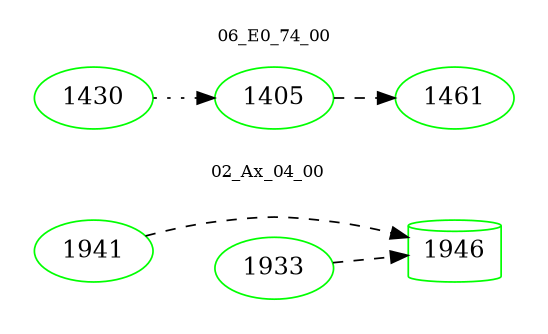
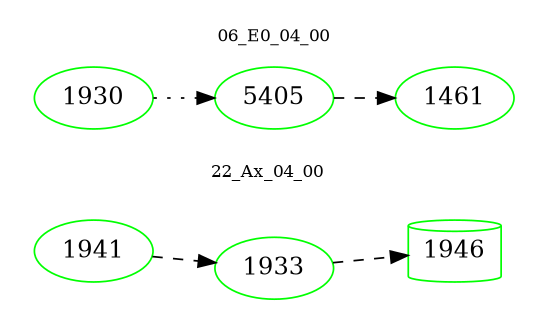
cluster "06_E0_74_00": label "06_E0_74_00" -> "06_E0_04_00"
node "1430": label "1430" -> "1930"
node "1405": label "1405" -> "5405"
cluster "02_Ax_04_00": label "02_Ax_04_00" -> "22_Ax_04_00"
edge "1941" -> "1946": now "1941" -> "1933"
